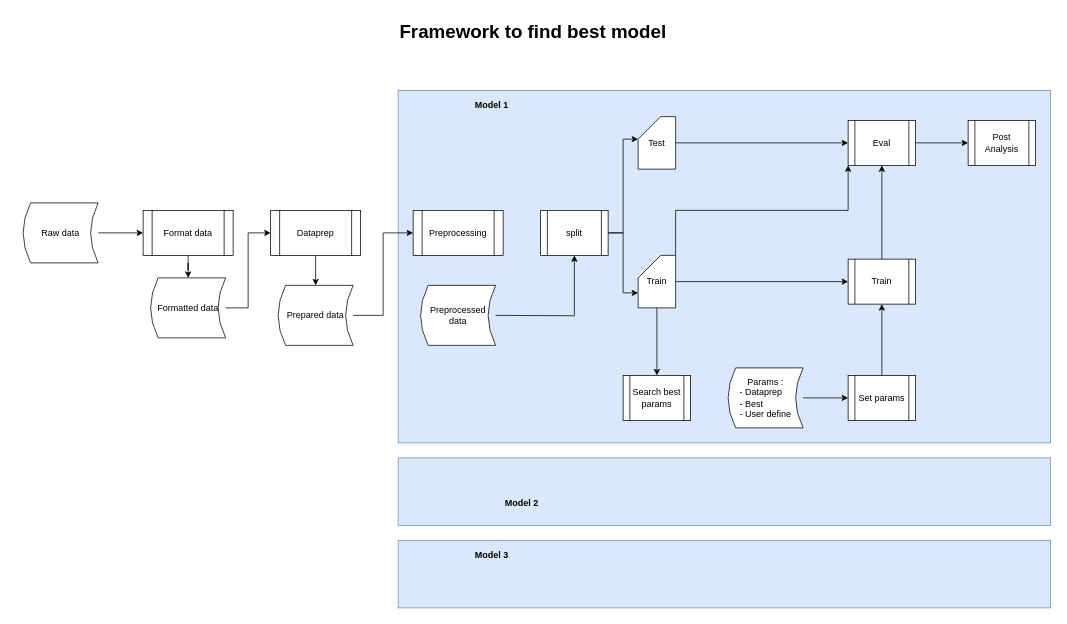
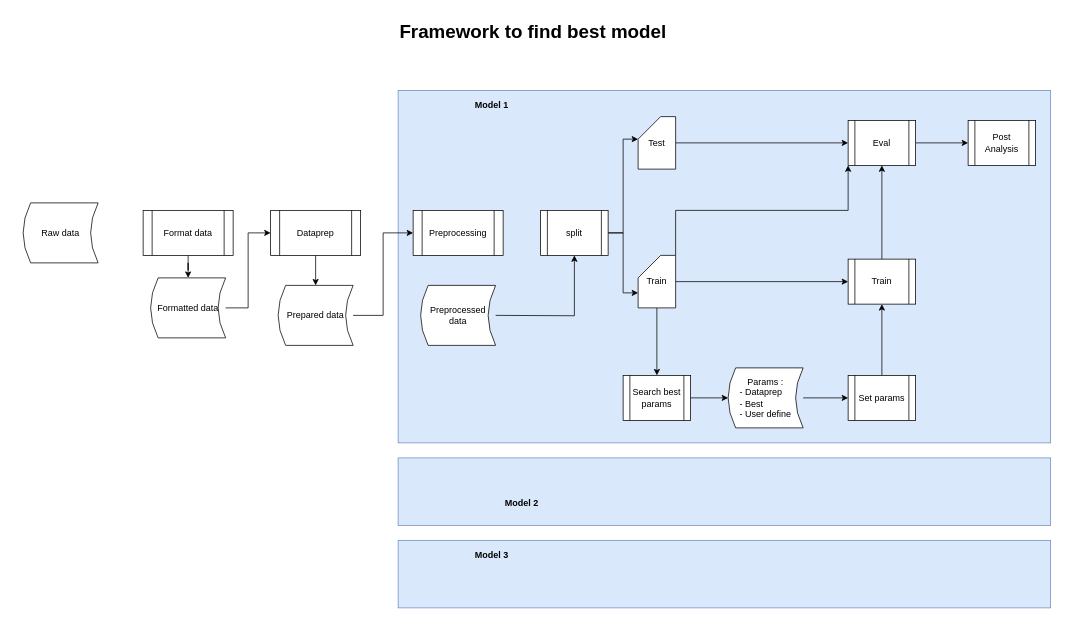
edge "Raw data" -> "Format data": removed
edge "Search best params" -> "Params : - Dataprep - Best - User define": added
